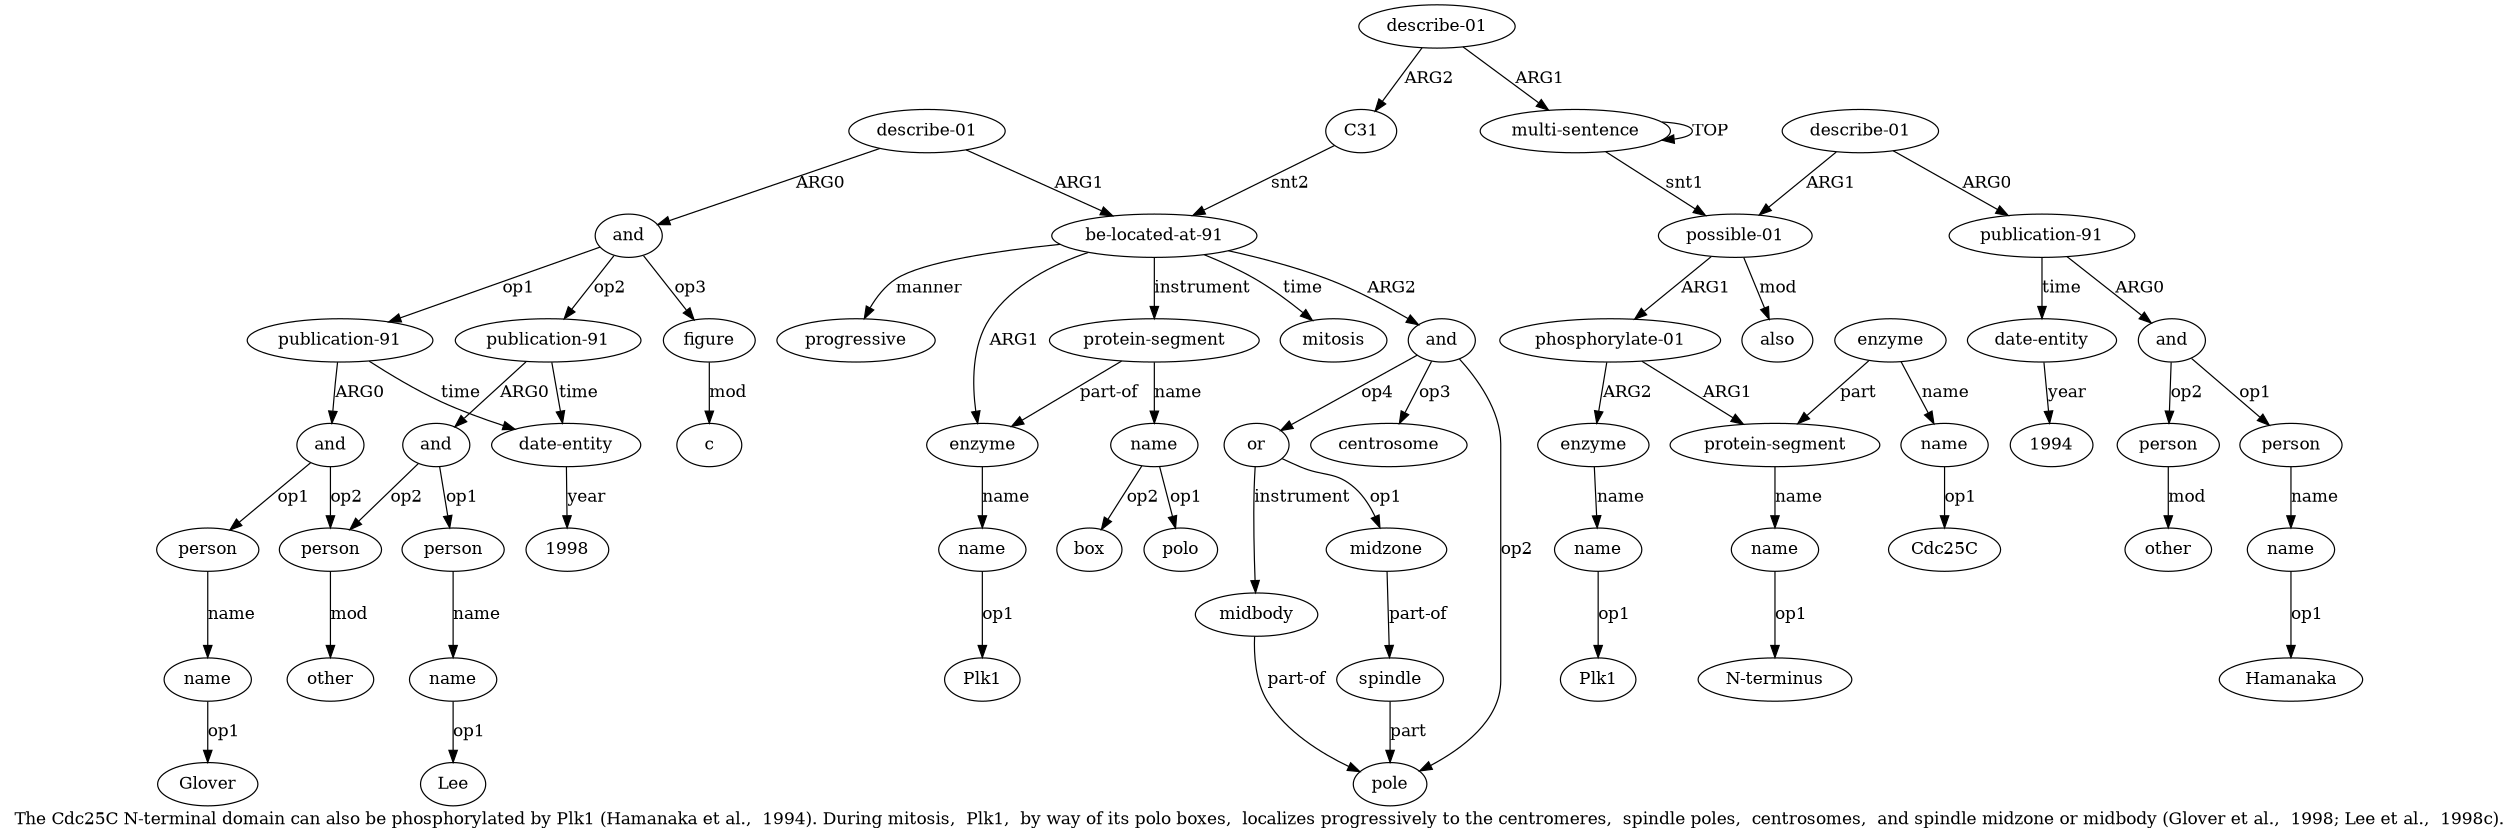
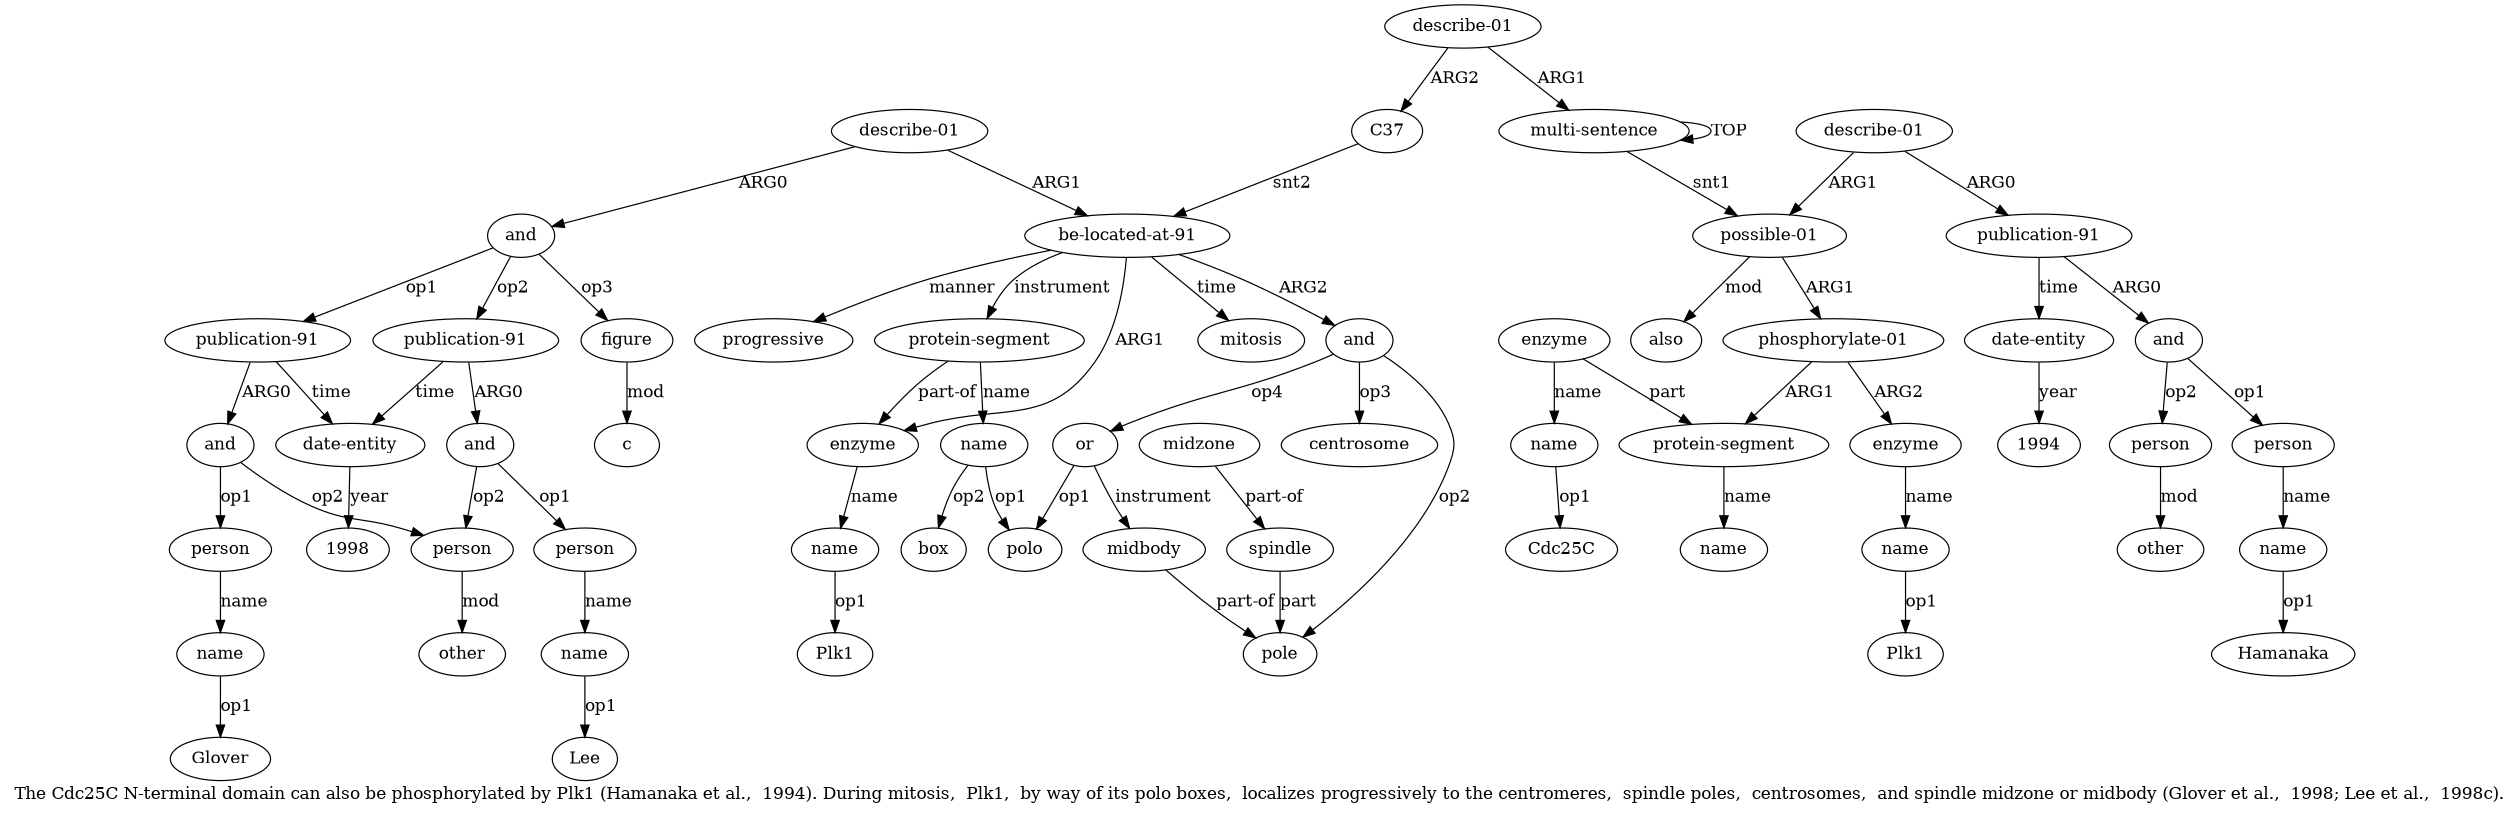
node "C31": label "C31" -> "C37"
edge "or" -> "midzone": now "or" -> "polo"
node "N-terminus": removed
